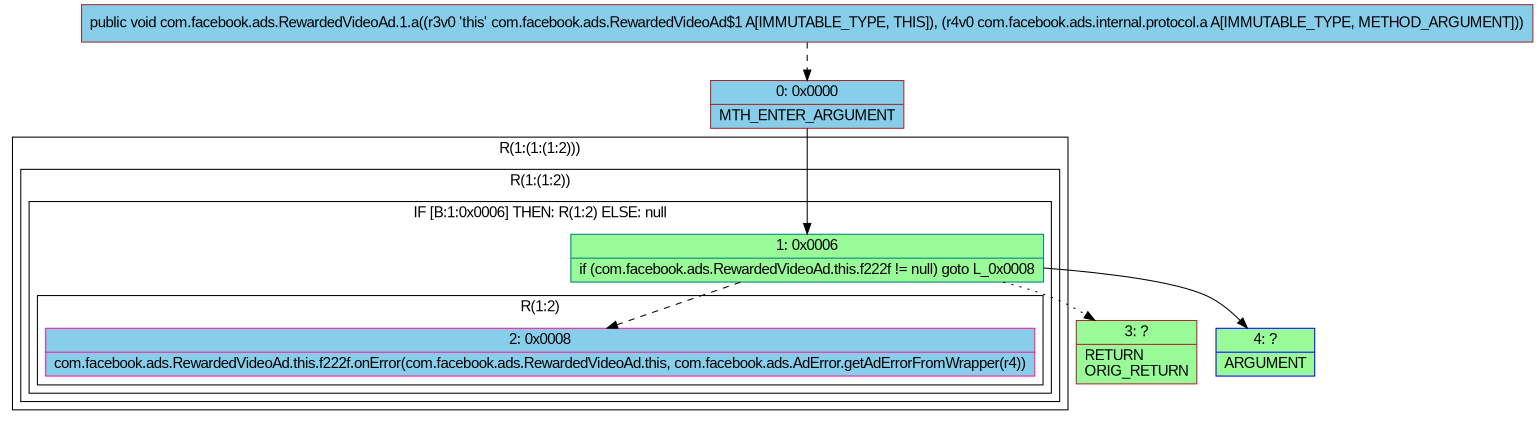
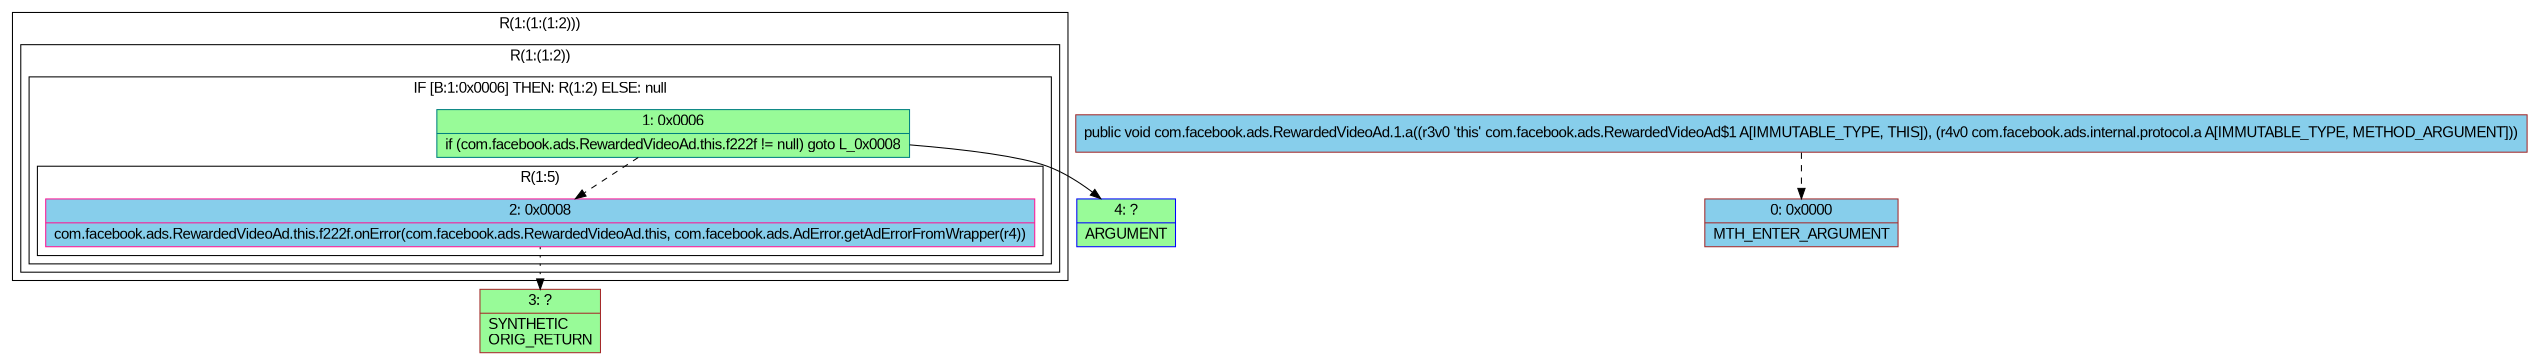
edge "0: 0x0000" -> "1: 0x0006": removed
edge "1: 0x0006" -> "3: ?": now "2: 0x0008" -> "3: ?"
cluster "R(1:2)": label "R(1:2)" -> "R(1:5)"
node "3: ?": text "RETURN" -> "SYNTHETIC"
